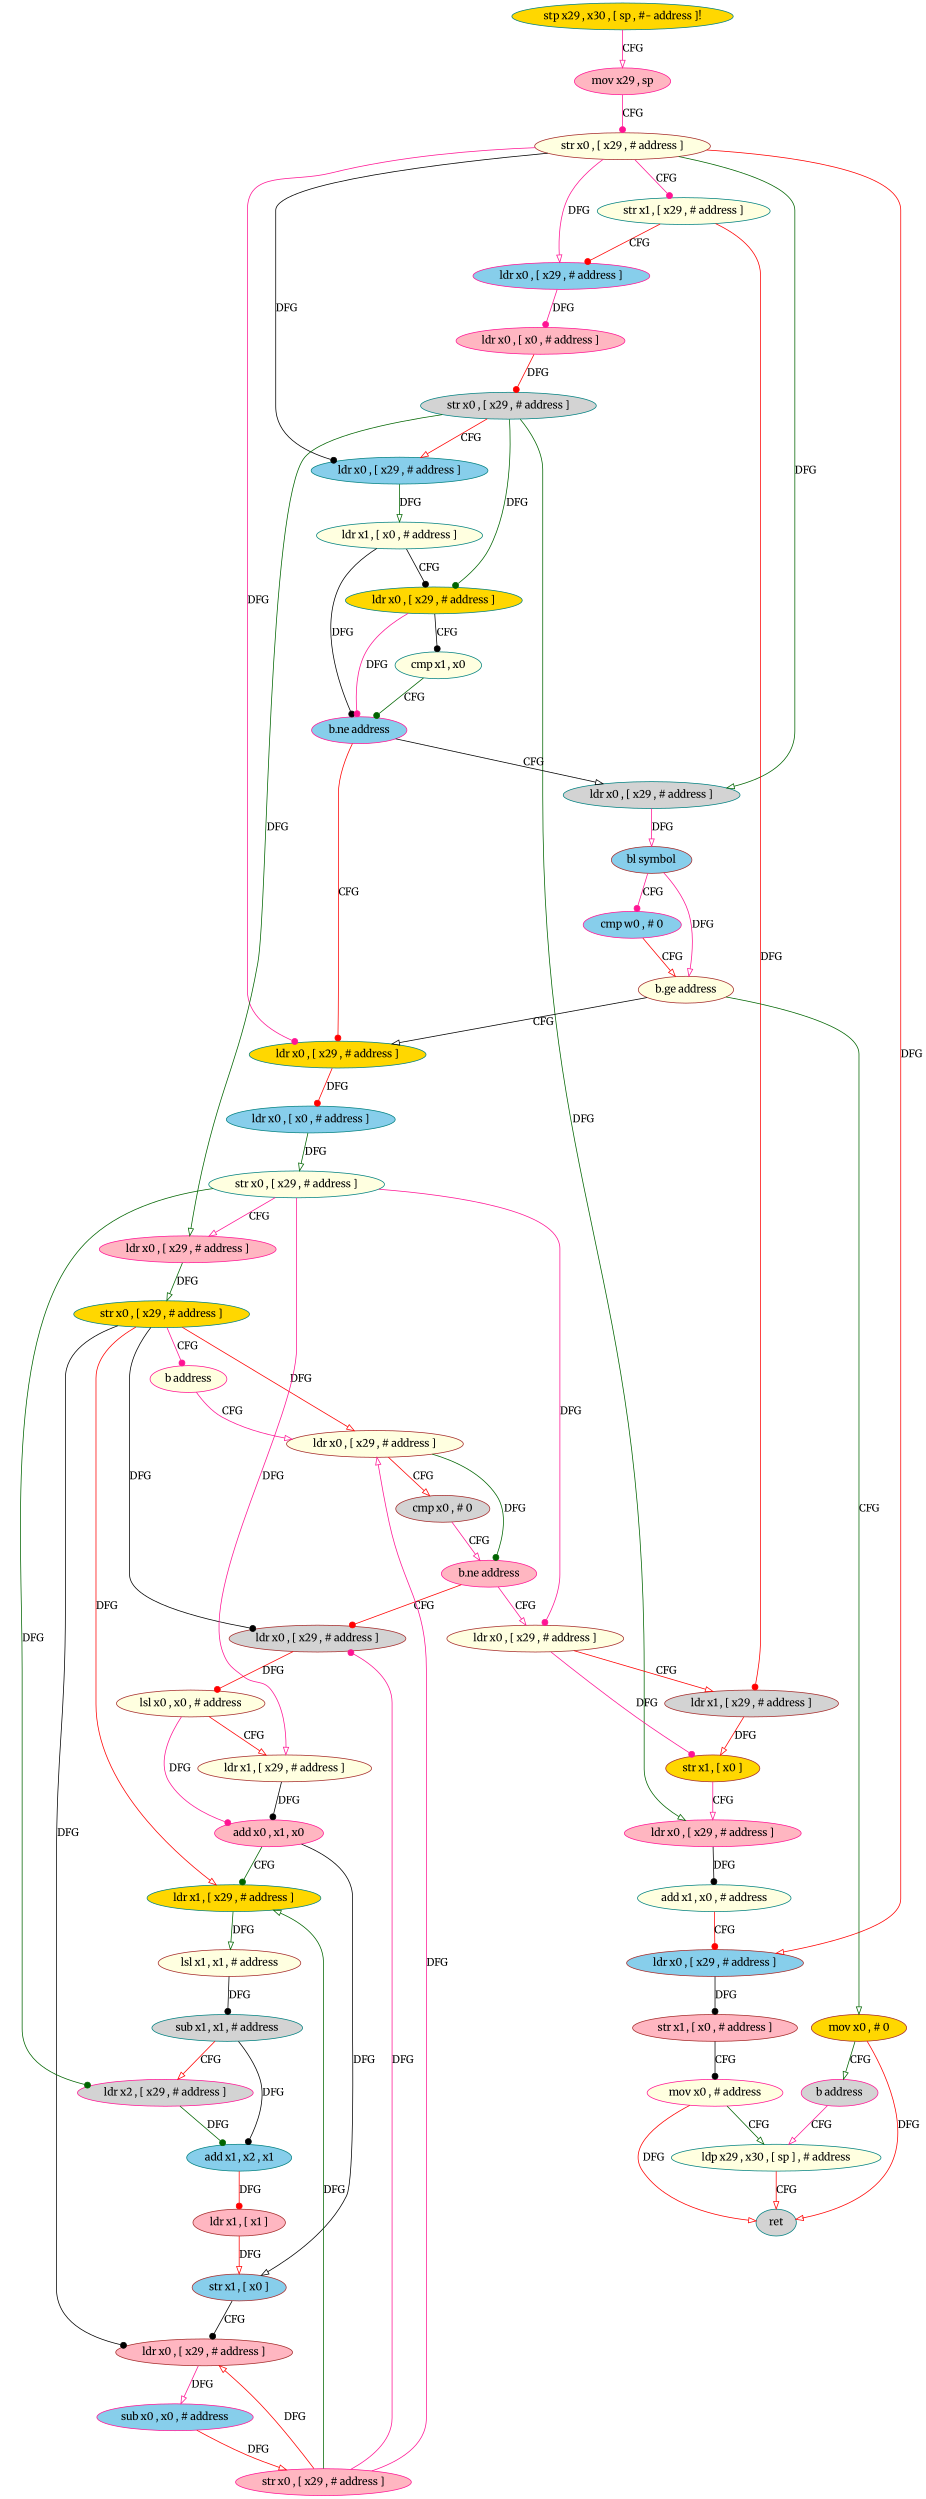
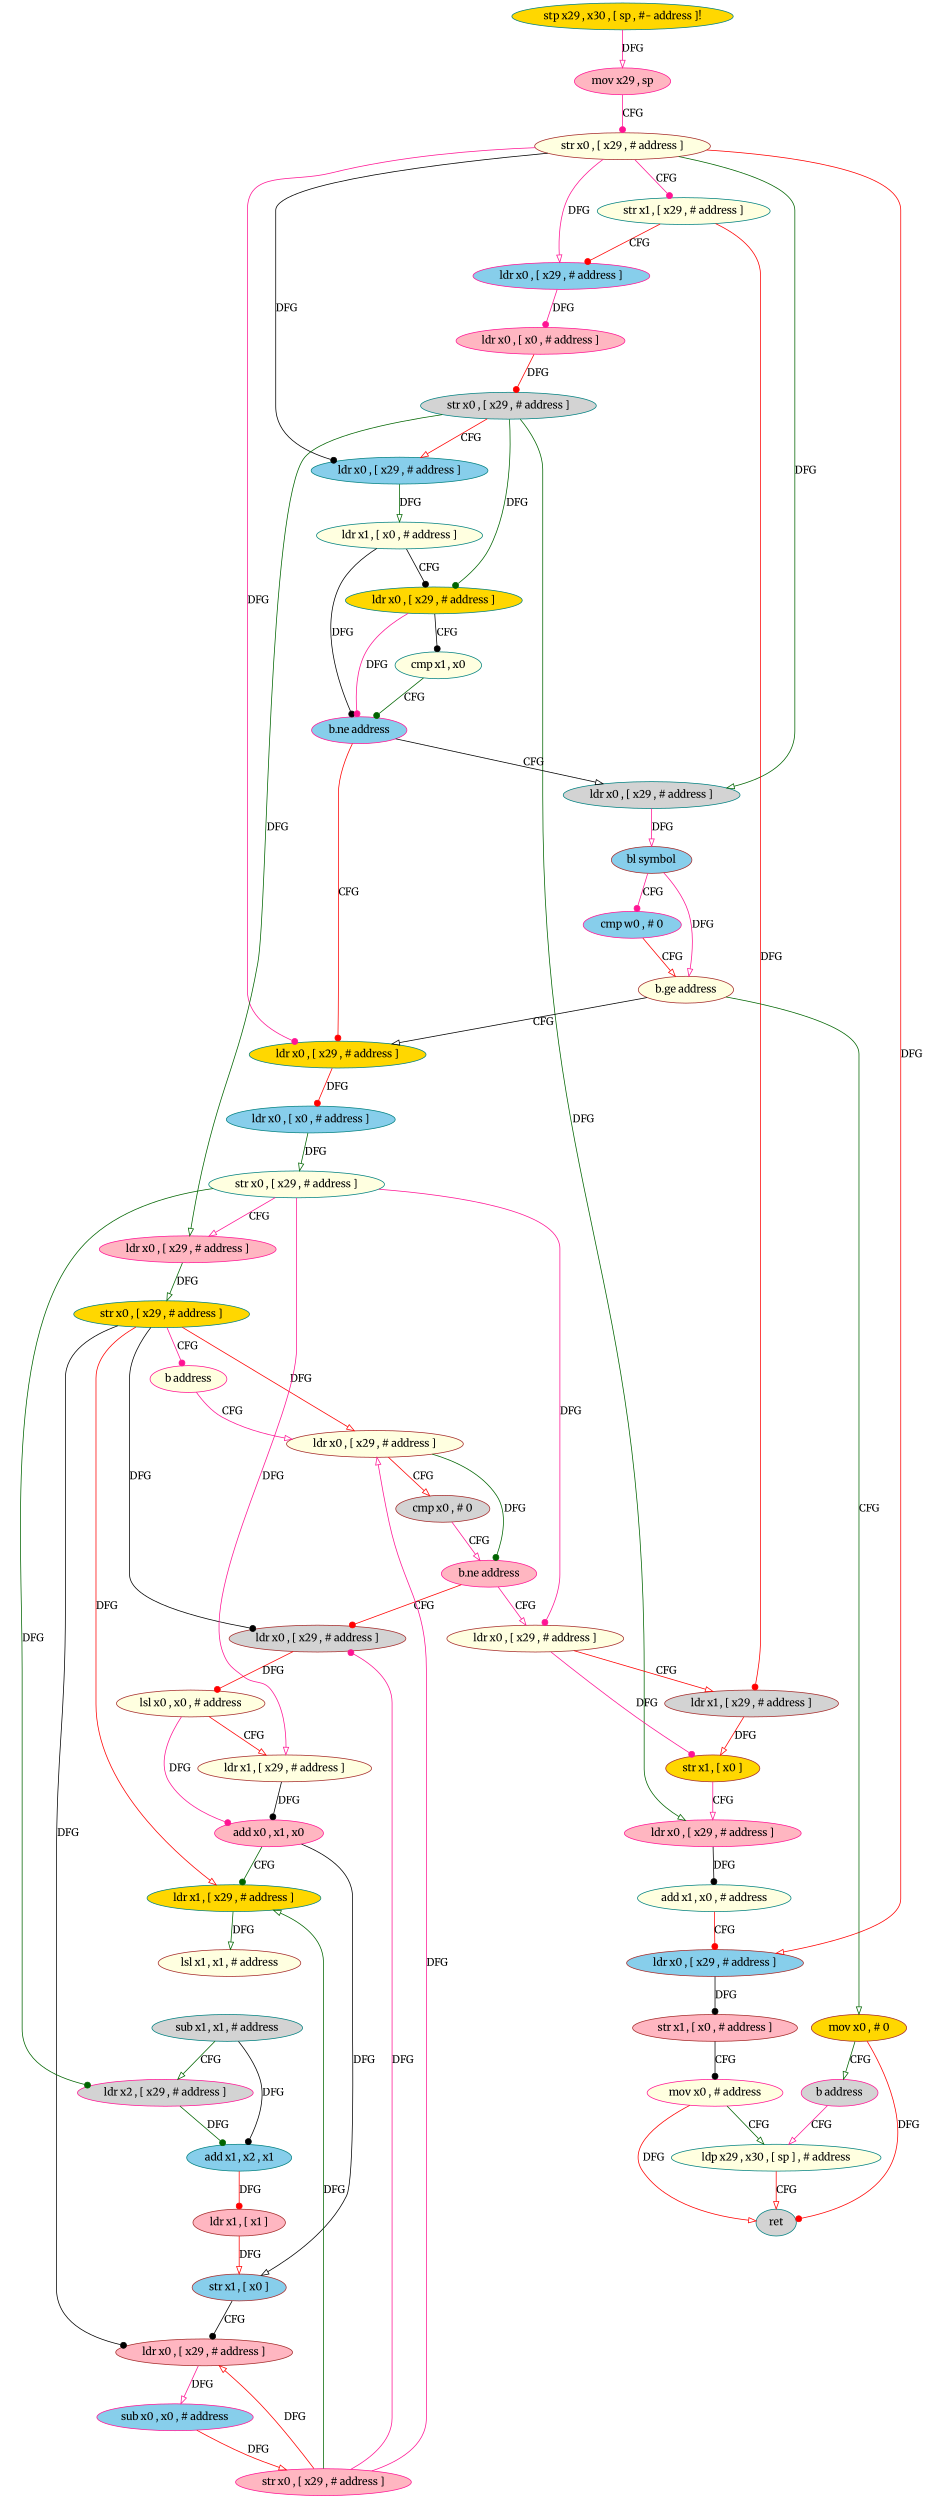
edge "stp x29 , x30 , [ sp , #- address ]!" -> "mov x29 , sp": label "CFG" -> "DFG"
edge "lsl x1 , x1 , # address" -> "sub x1 , x1 , # address": removed, label "DFG"
edge "sub x1 , x1 , # address" -> "ldr x2 , [ x29 , # address ]": color red -> darkgreen
edge "mov x0 , # 0" -> "ret": arrowhead onormal -> dot
